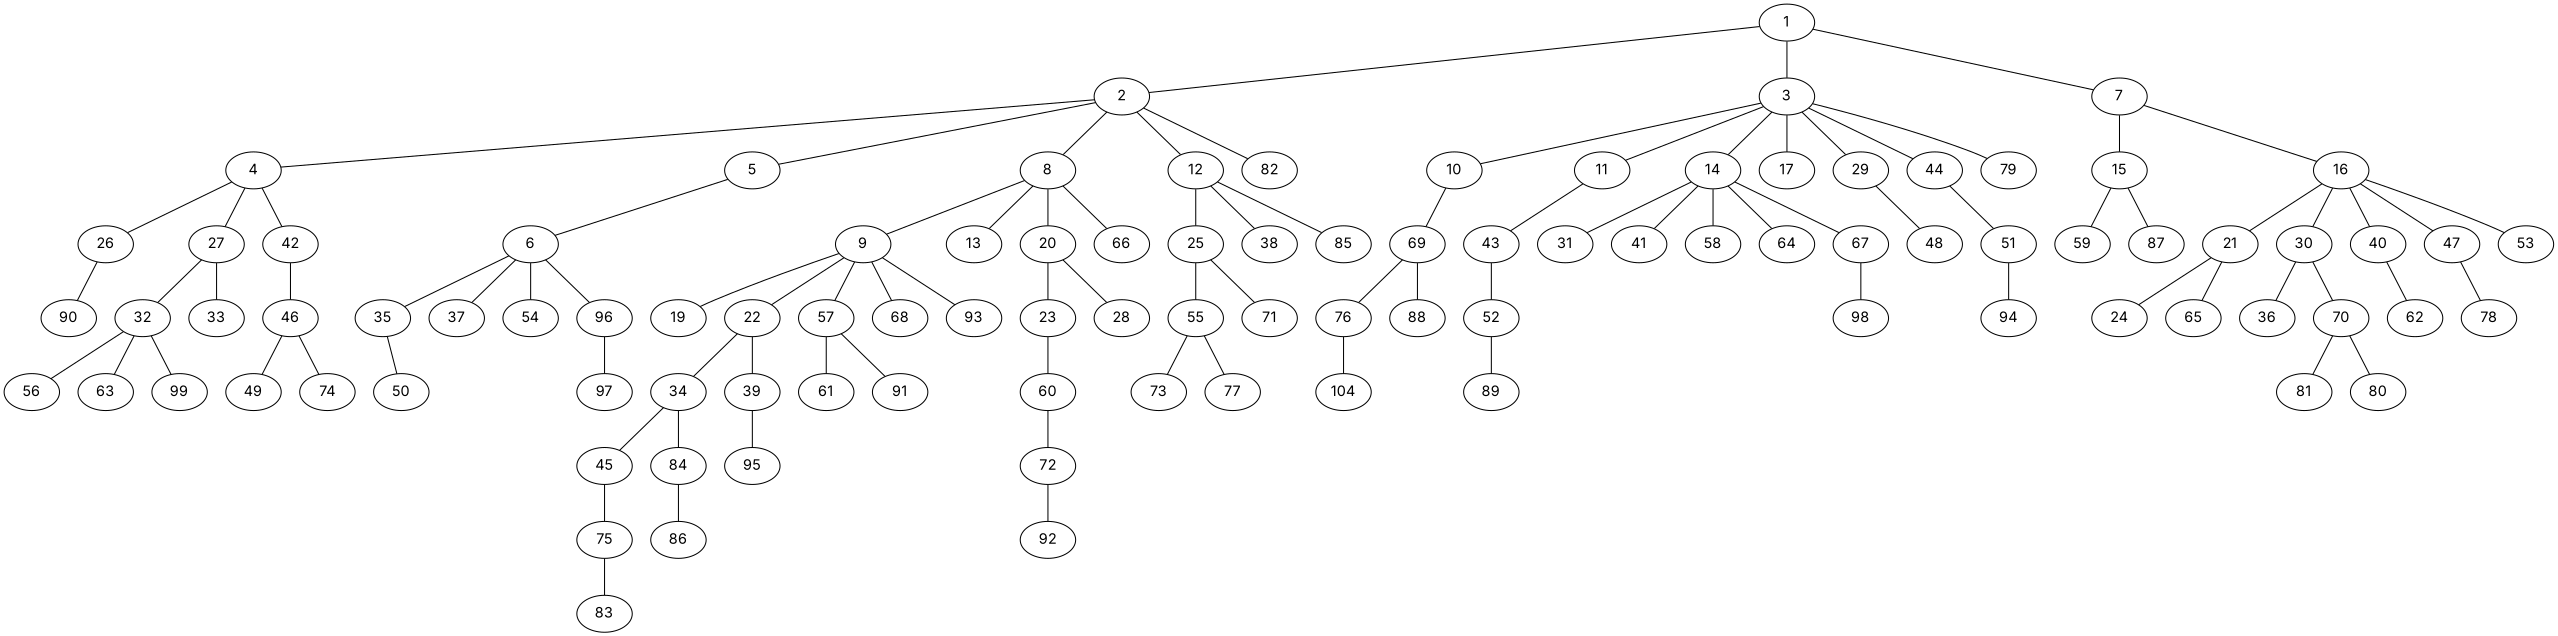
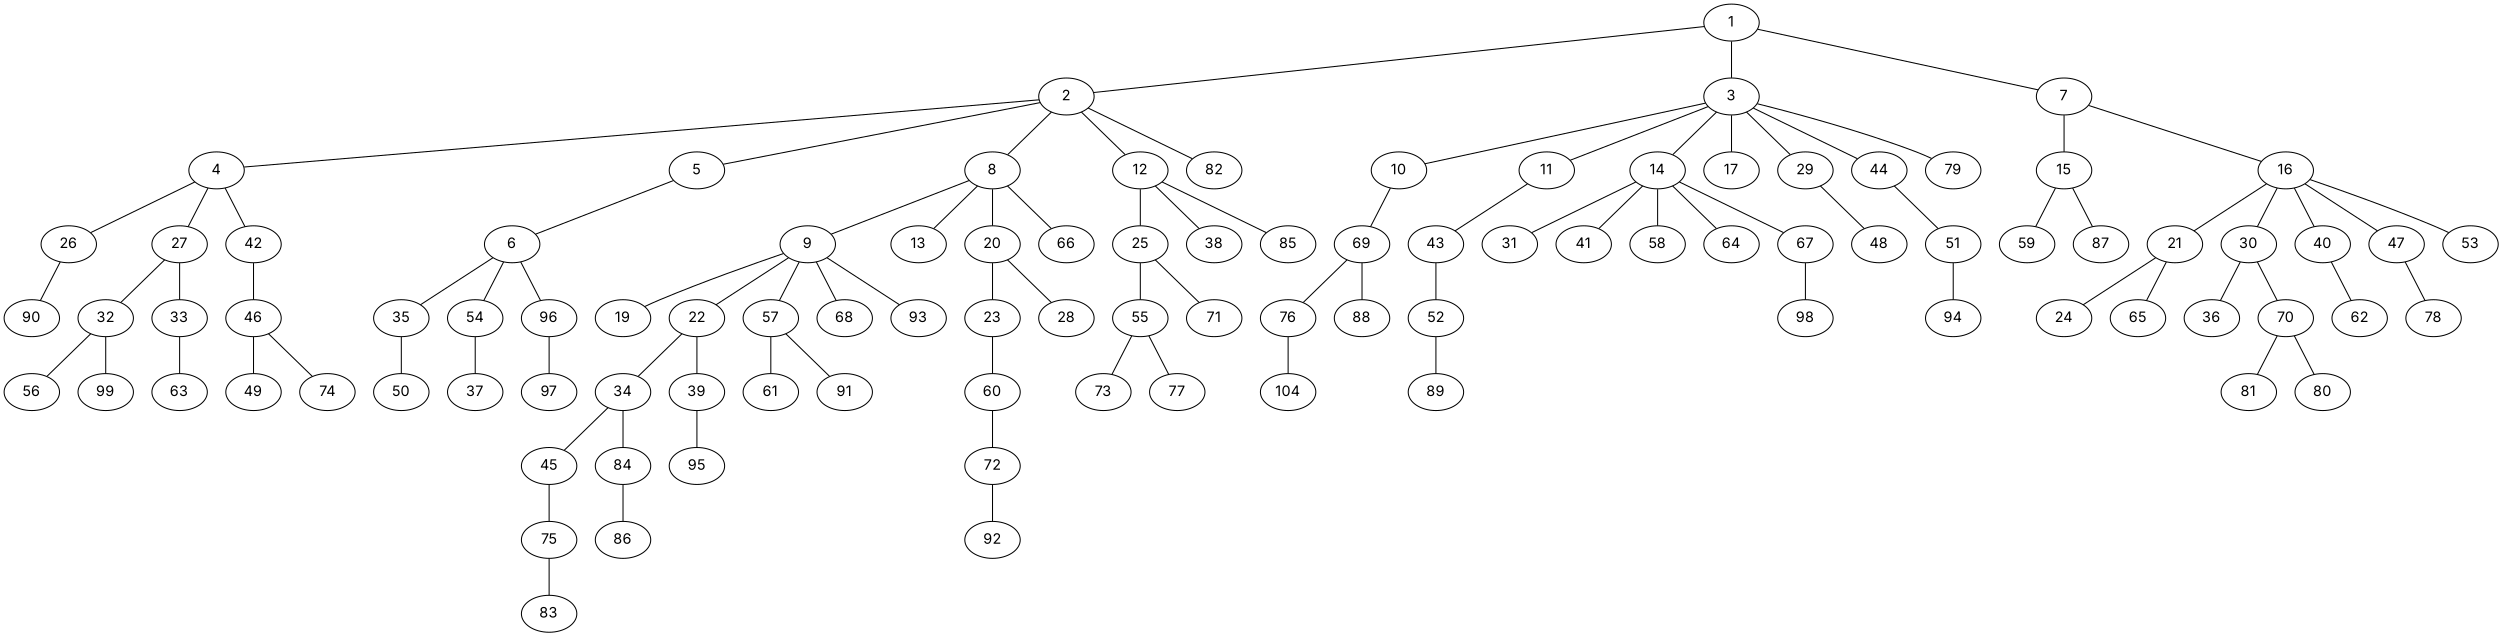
edge "6" -- "37": now "54" -- "37"
edge "32" -- "63": now "33" -- "63"
